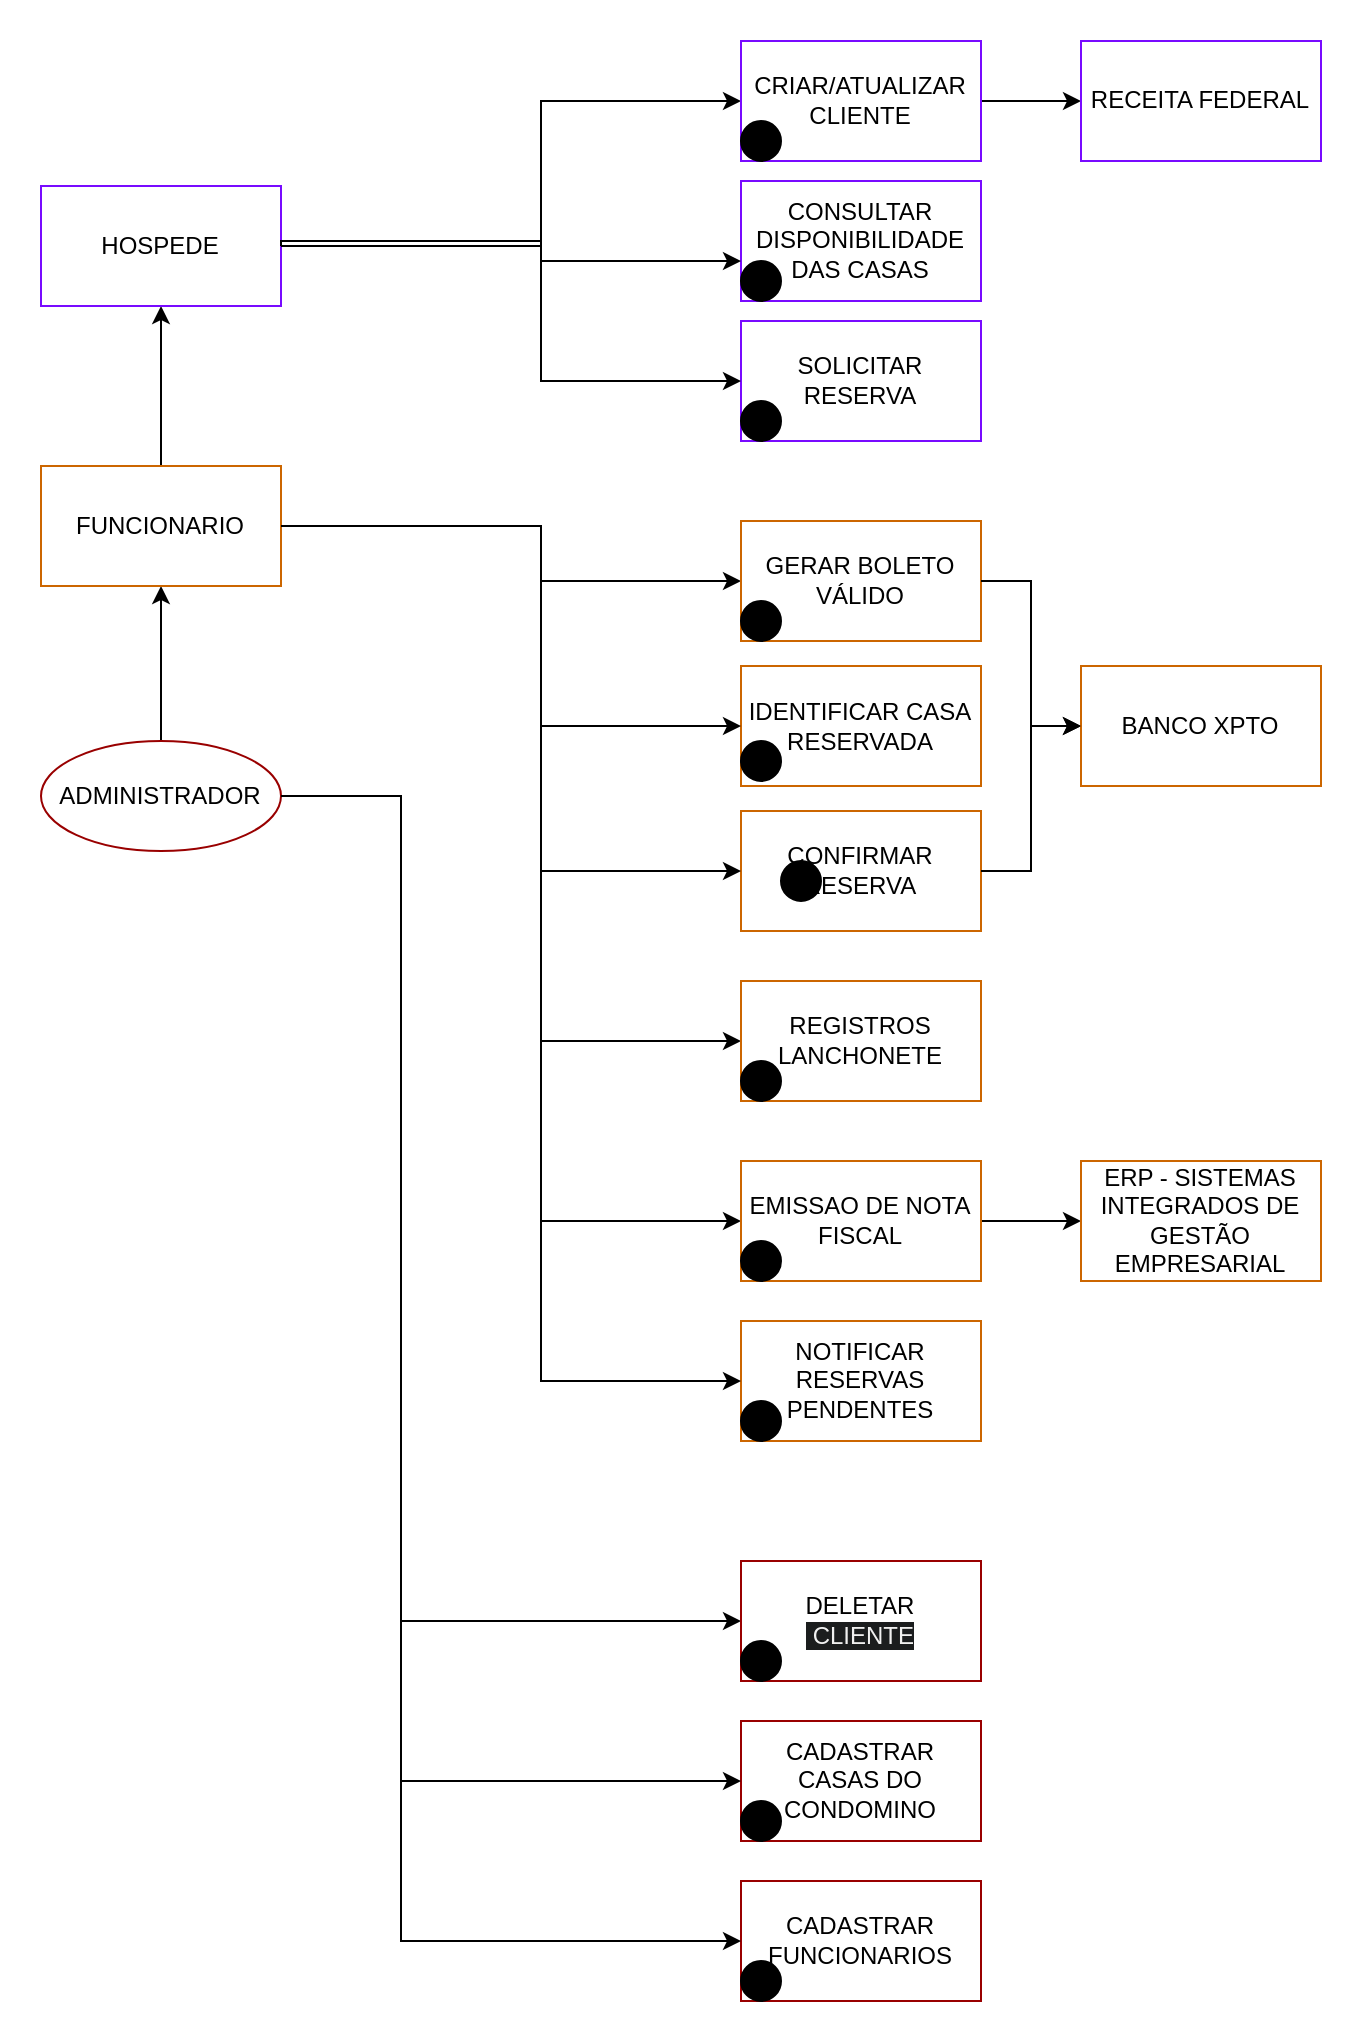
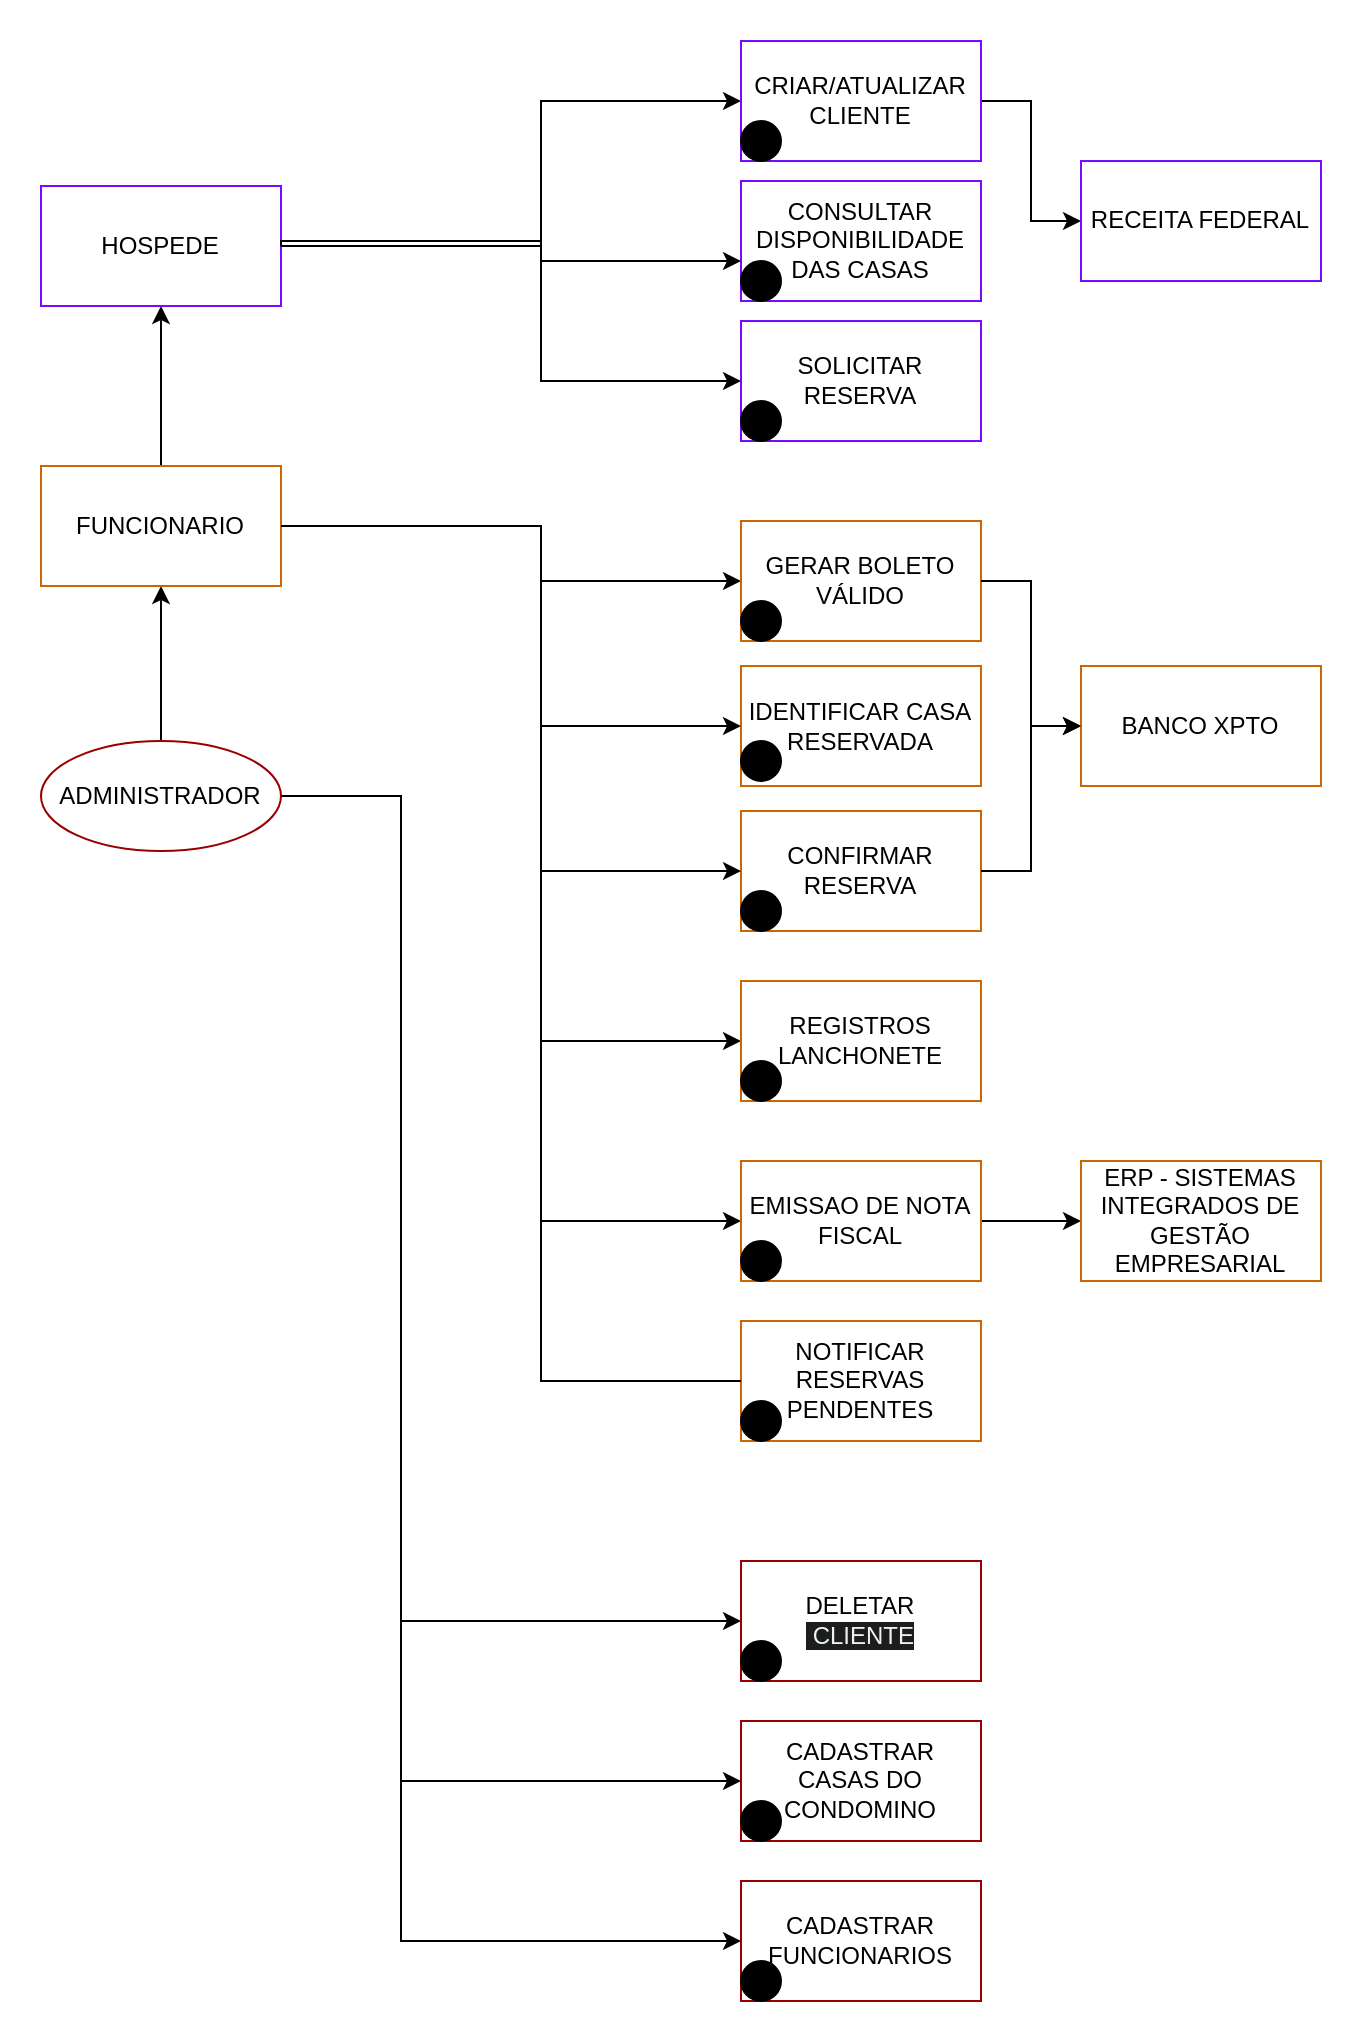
node "RECEITA FEDERAL": moved (1201, 101) -> (1201, 221)
node "6": moved (801, 881) -> (761, 911)
edge "FUNCIONARIO" -> "NOTIFICAR RESERVAS PENDENTES": arrowhead classic -> none
